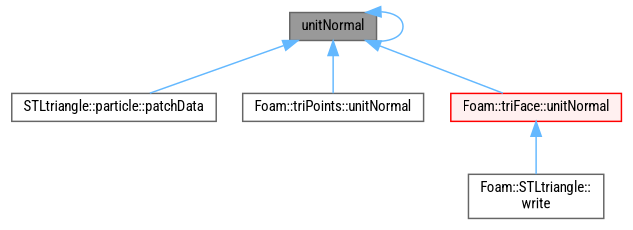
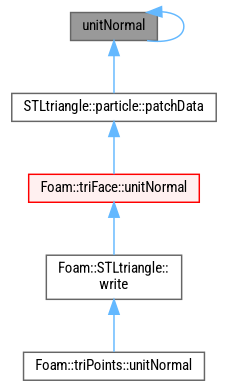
edge "Foam::triFace::unitNormal" -> "unitNormal": now "Foam::triFace::unitNormal" -> "STLtriangle::particle::patchData"
edge "Foam::triPoints::unitNormal" -> "unitNormal": now "Foam::triPoints::unitNormal" -> "Foam::STLtriangle:: write"
